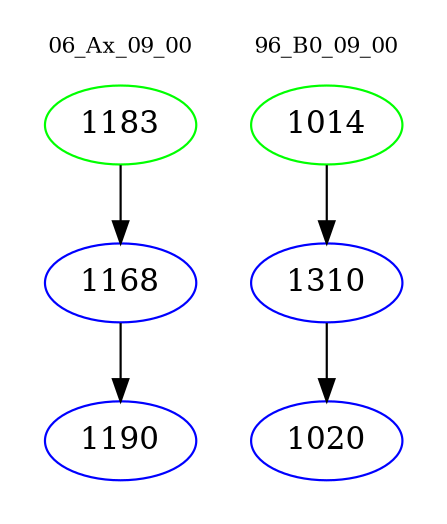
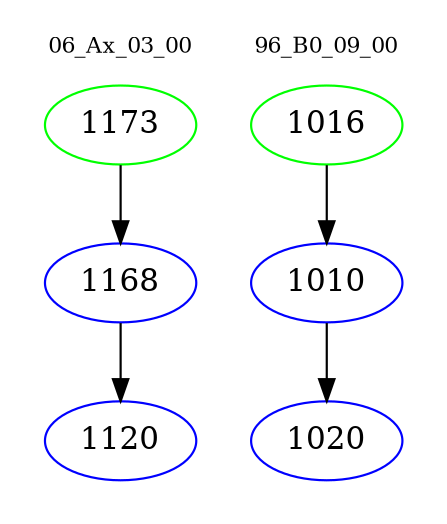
cluster "06_Ax_09_00": label "06_Ax_09_00" -> "06_Ax_03_00"
node "1183": label "1183" -> "1173"
node "1014": label "1014" -> "1016"
node "1310": label "1310" -> "1010"
node "1190": label "1190" -> "1120"
